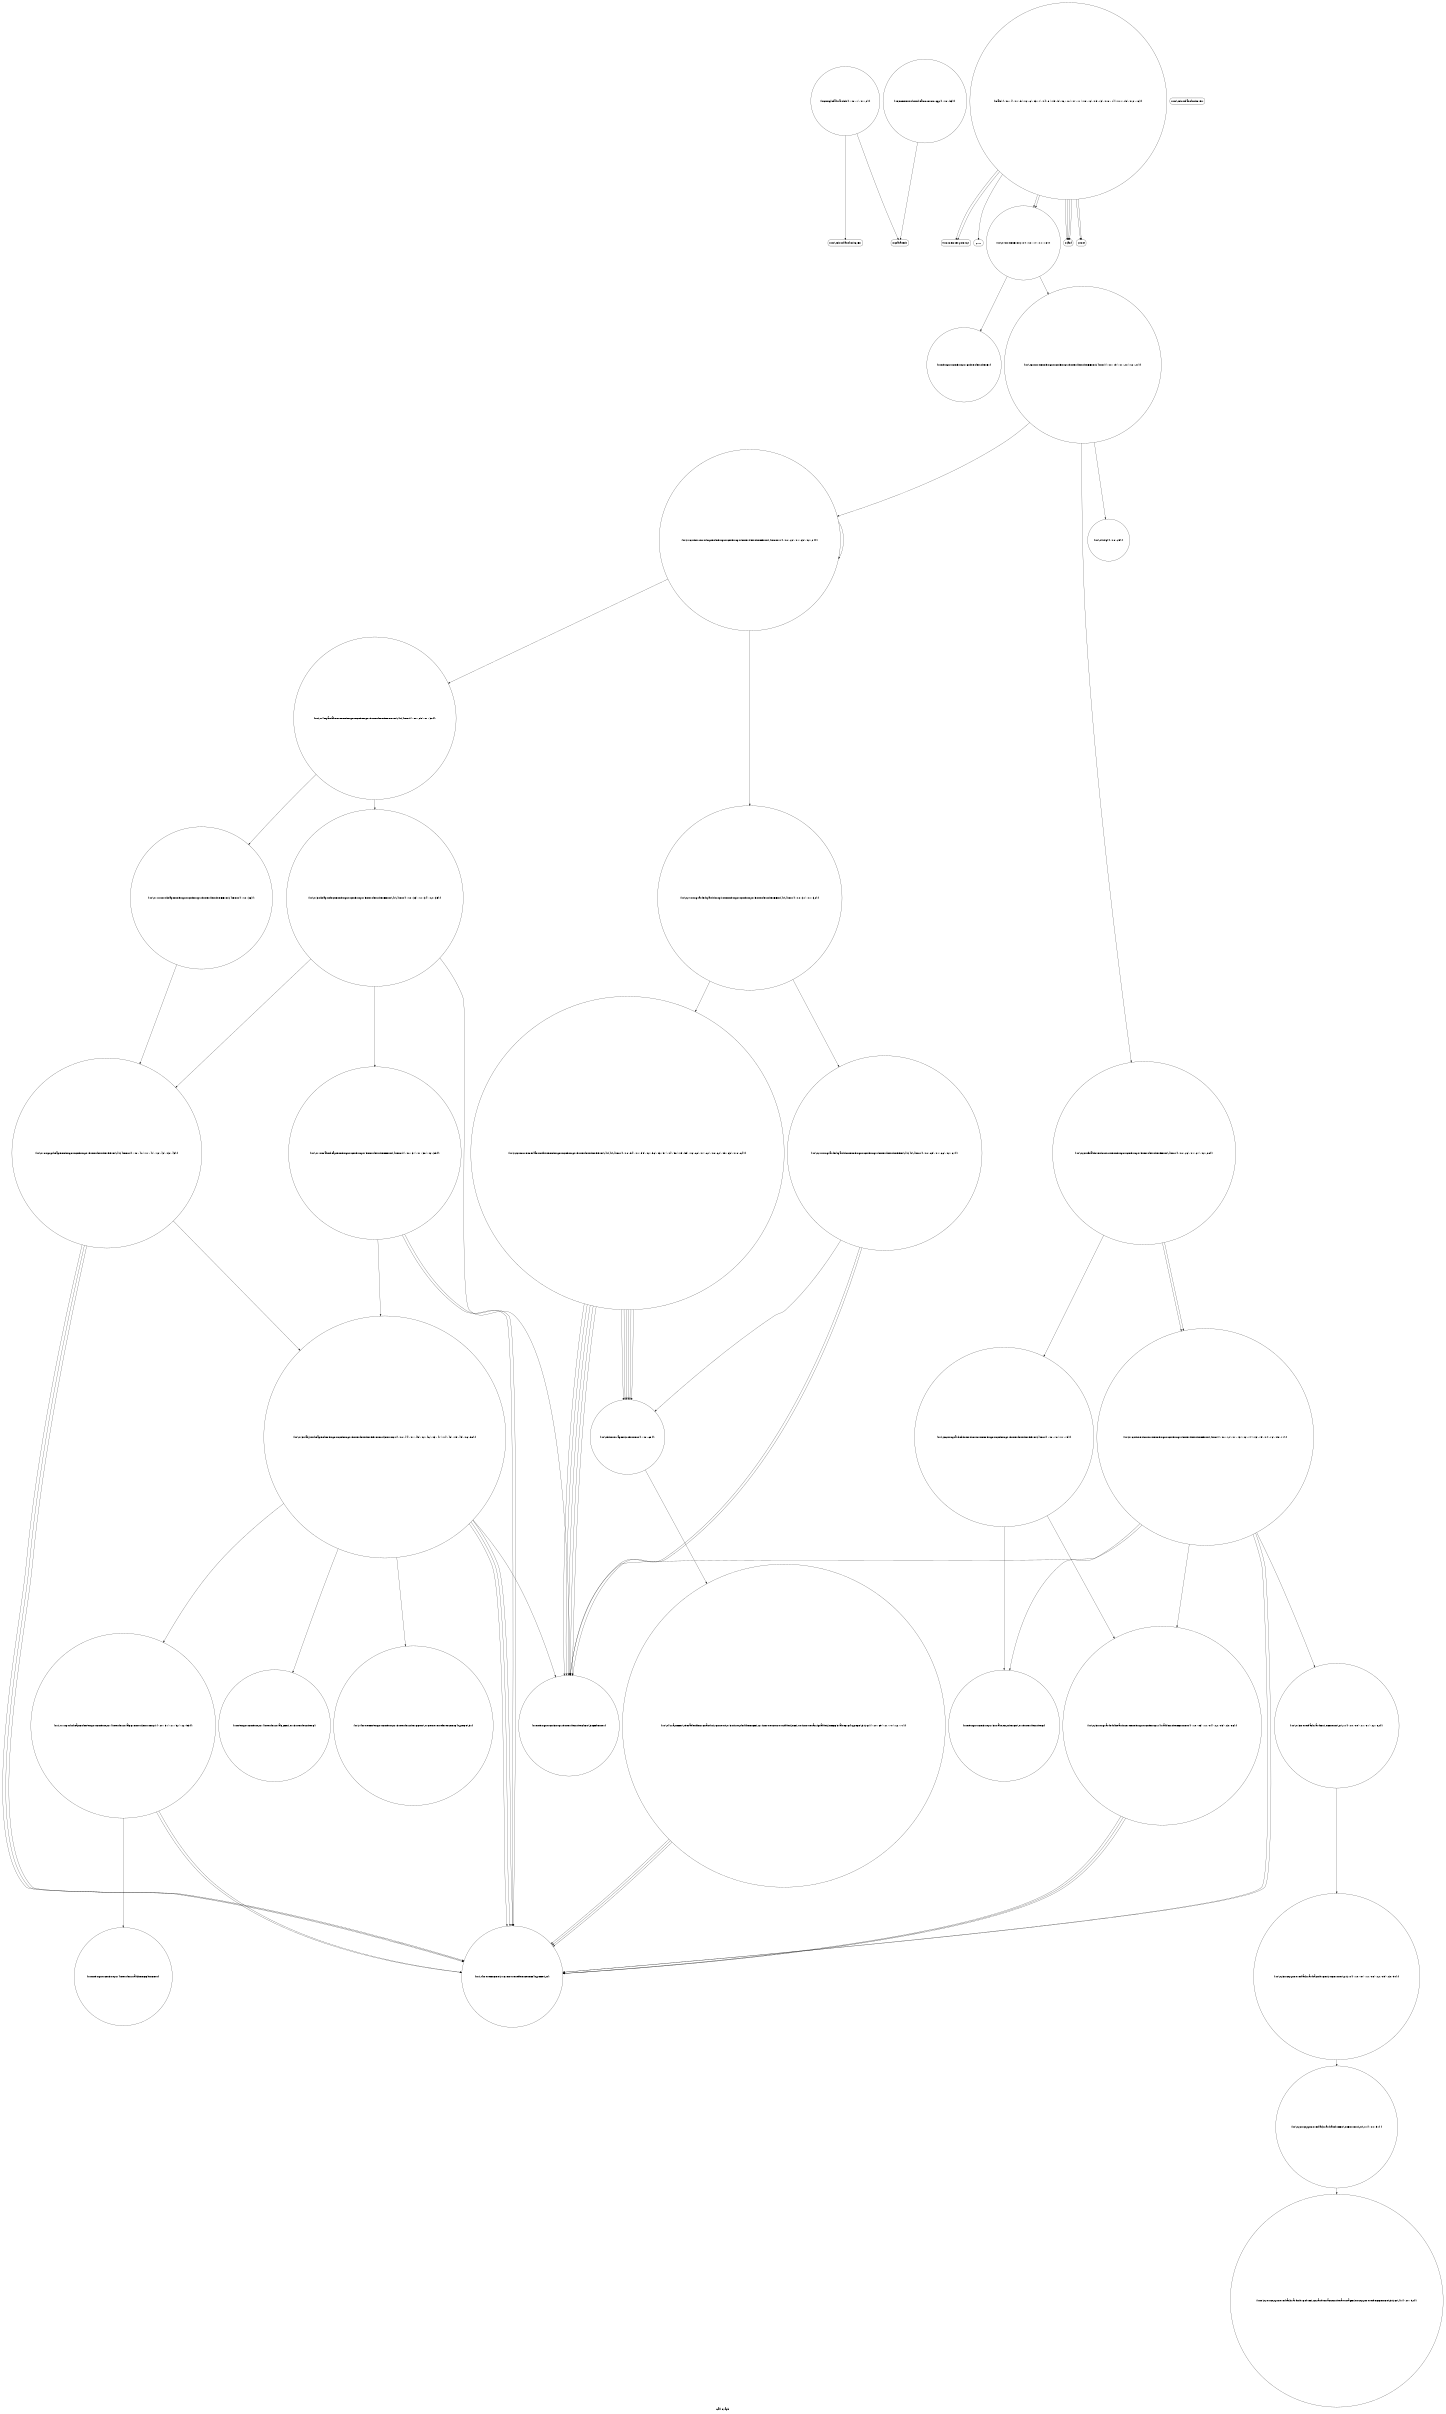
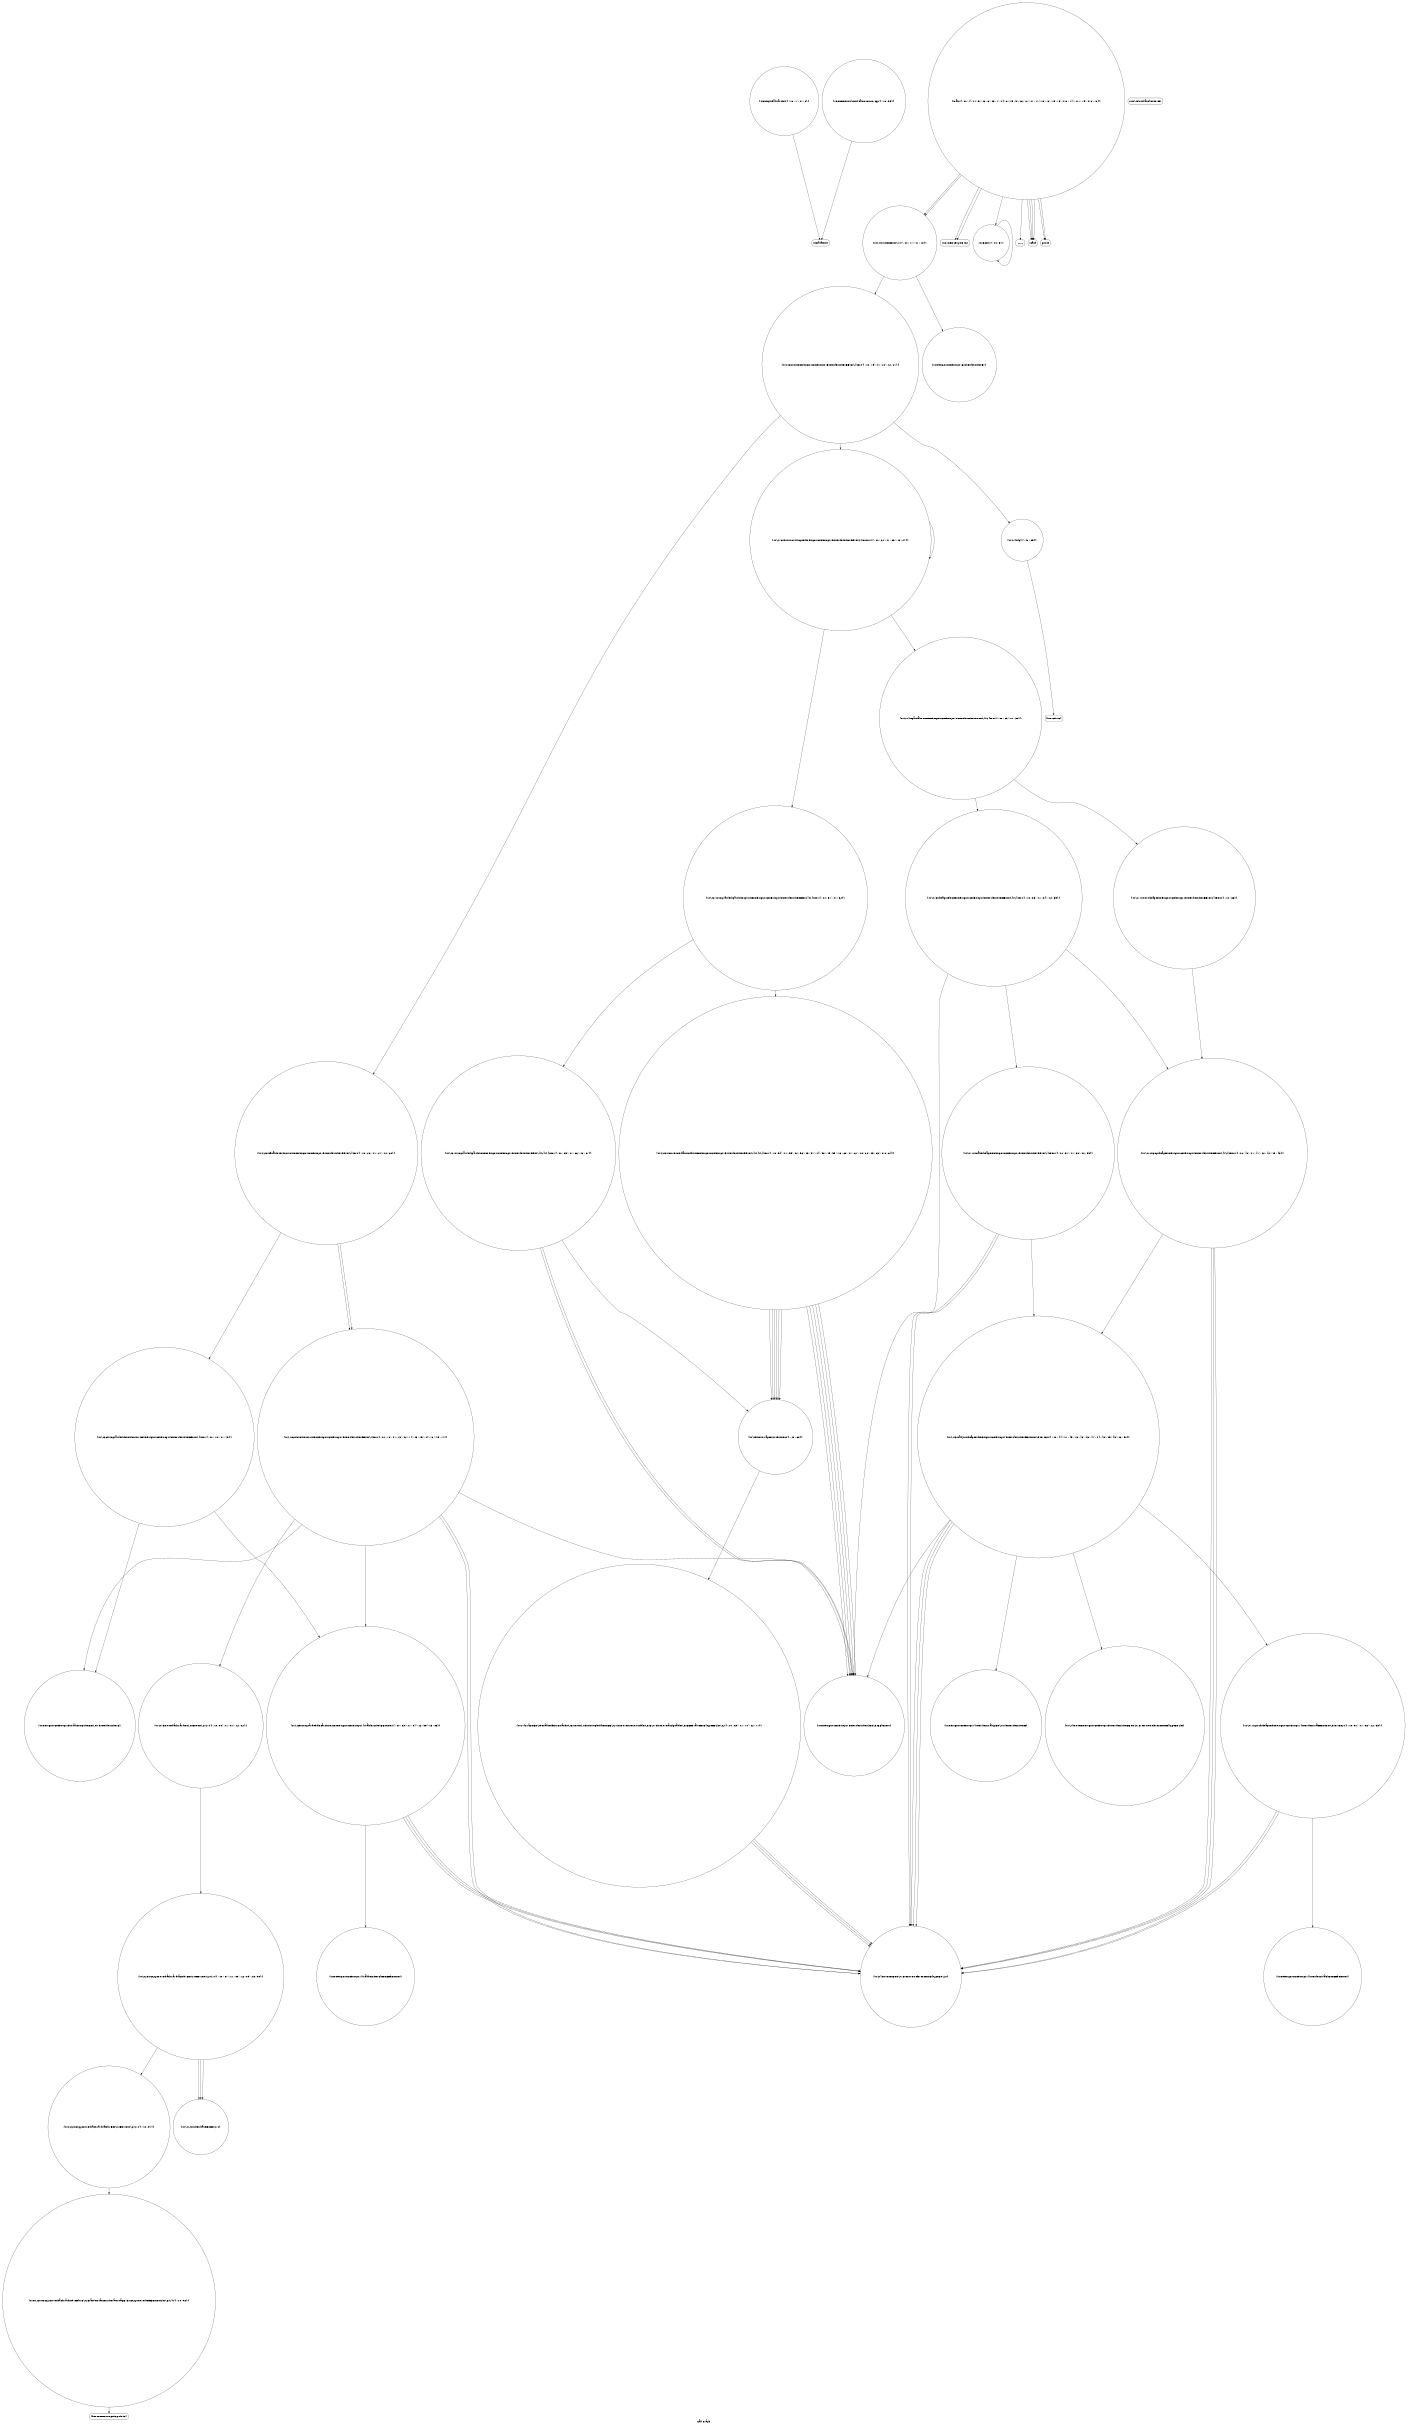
node "_ZNSt8ios_base4InitC1Ev": removed
node "{_Z3cntx|{<s0>3}}": added
node "llvm.ctlz.i64": added
node "{_ZNK9__gnu_cxx5__ops14_Val_less_iterclIxPxEEbRT_T0_}": added
node "{_ZSt12__niter_baseIPxET_S1_}": added
node "llvm.memmove.p0i8.p0i8.i64": added
